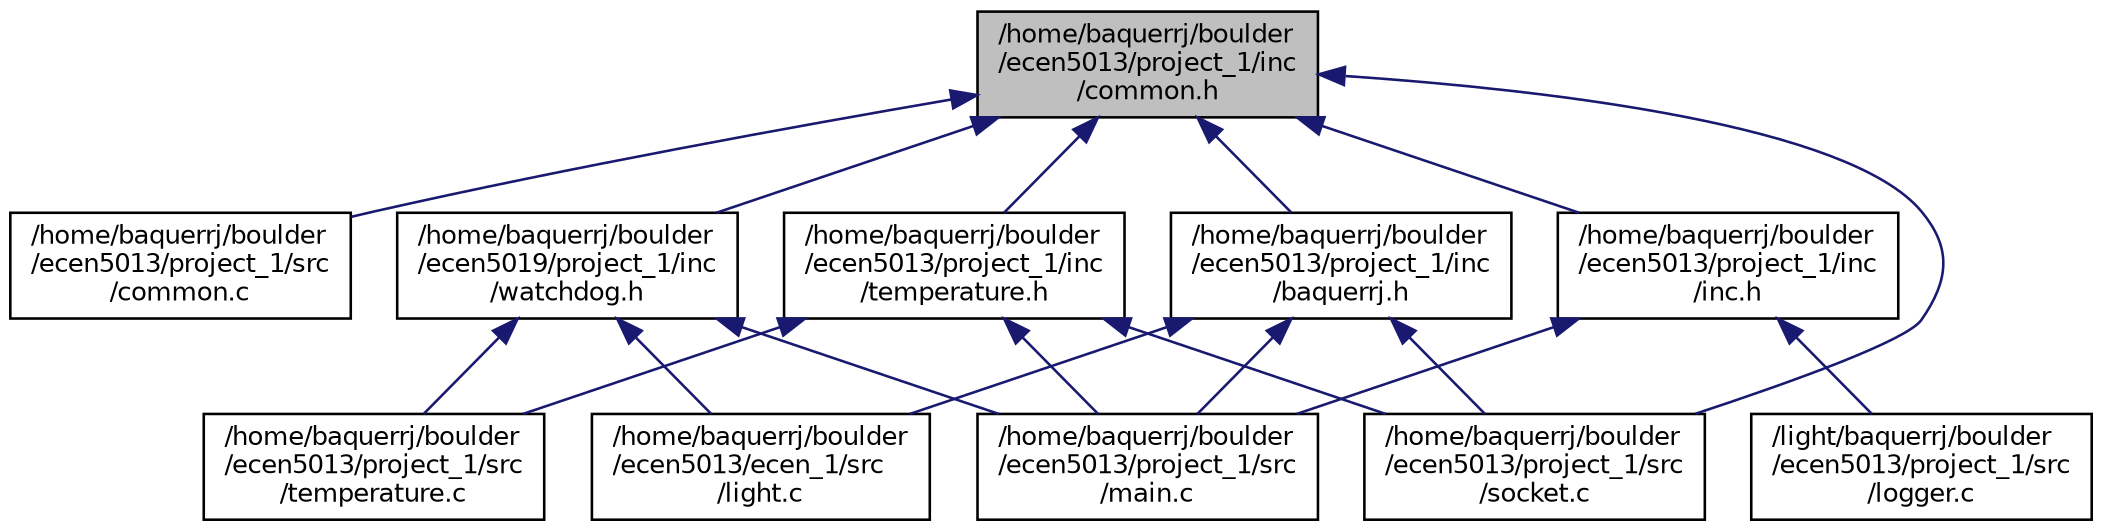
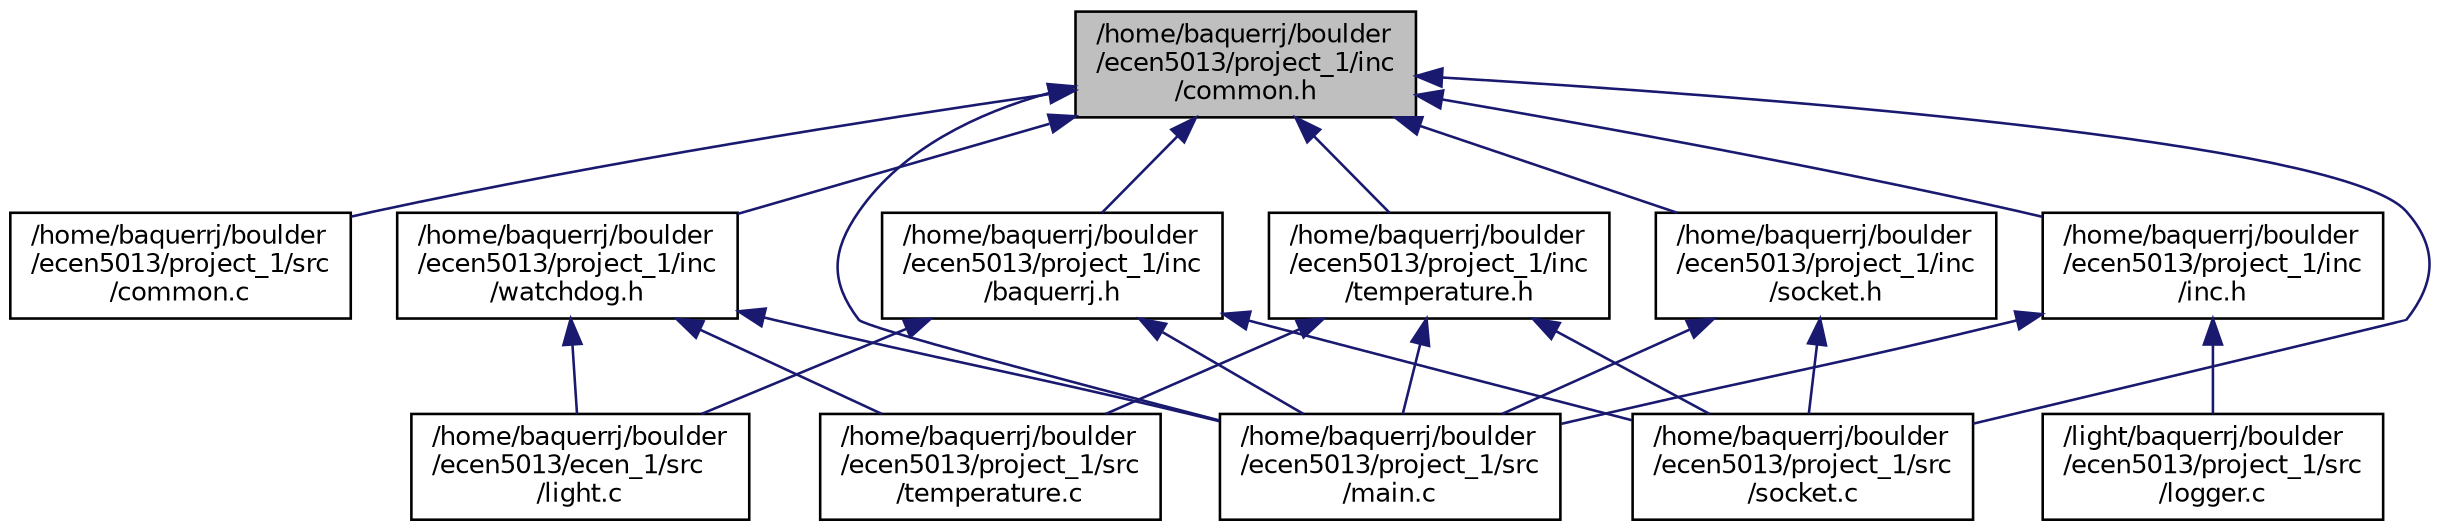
node "/home/baquerrj/boulder /ecen5019/project_1/inc /watchdog.h": label "/home/baquerrj/boulder /ecen5019/project_1/inc /watchdog.h" -> "/home/baquerrj/boulder /ecen5013/project_1/inc /watchdog.h"
node "/home/baquerrj/boulder /ecen5013/project_1/inc /socket.h": added
edge "/home/baquerrj/boulder /ecen5013/project_1/src /main.c" -> "/home/baquerrj/boulder /ecen5013/project_1/inc /common.h": added
